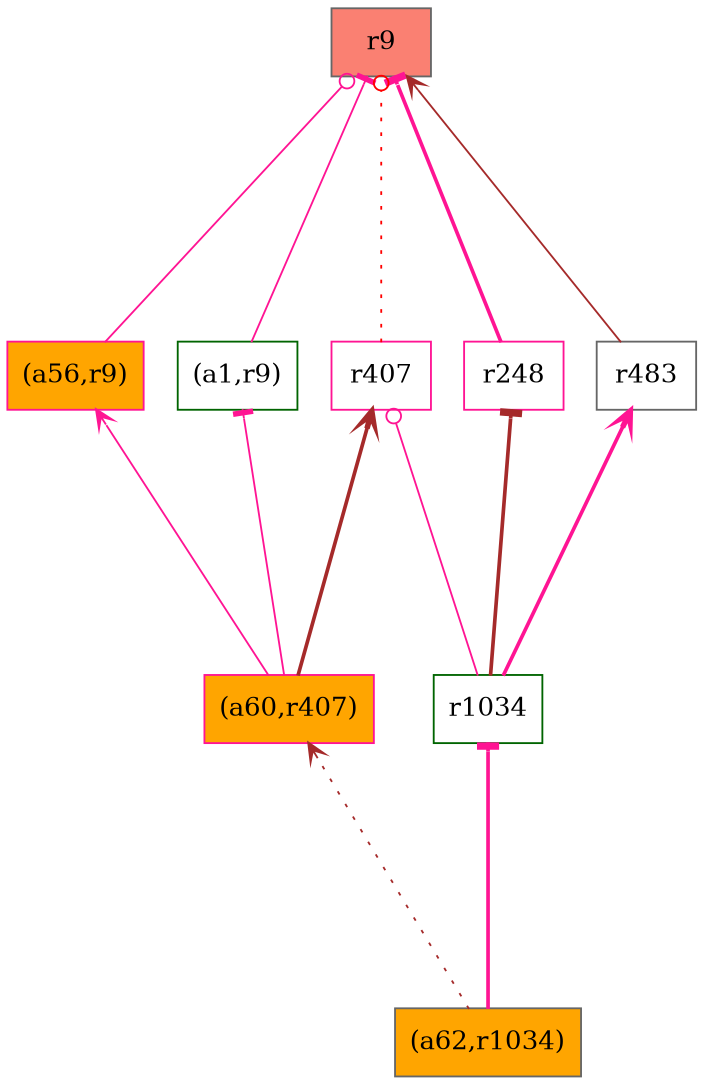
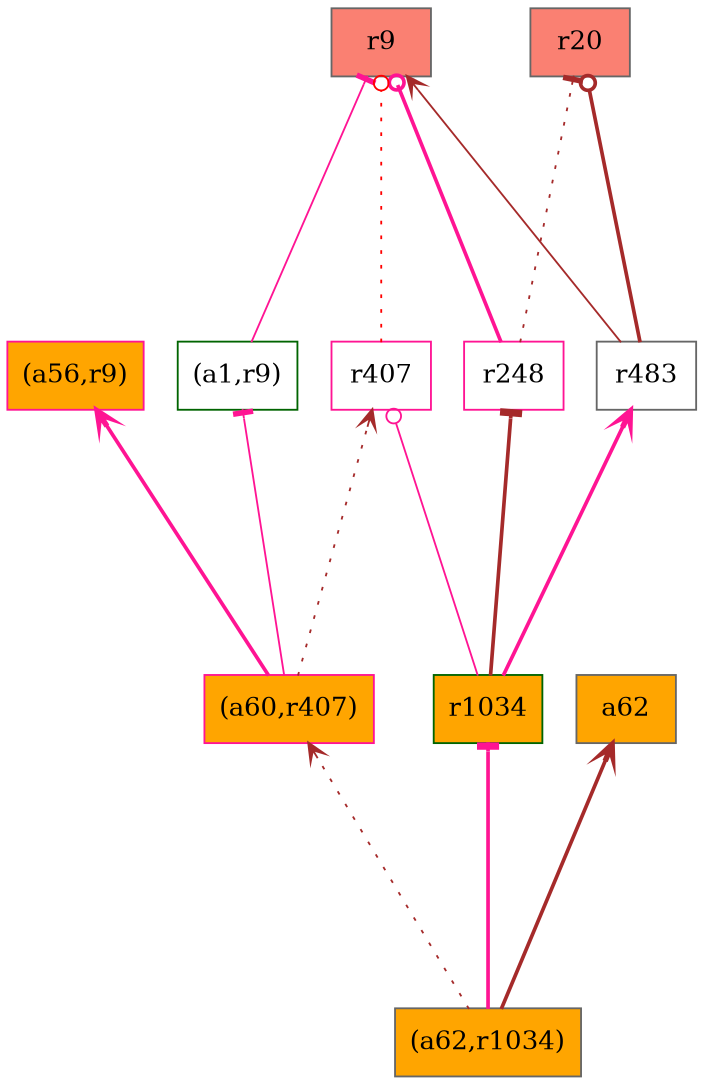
node "r20": added
edge "(a56,r9)" -> "r9": removed
edge "r248" -> "r9": arrowhead tee -> odot
edge "(a60,r407)" -> "(a56,r9)": style solid -> bold
edge "(a60,r407)" -> "r407": style bold -> dotted
node "r1034": fillcolor white -> orange
node "a62": added
